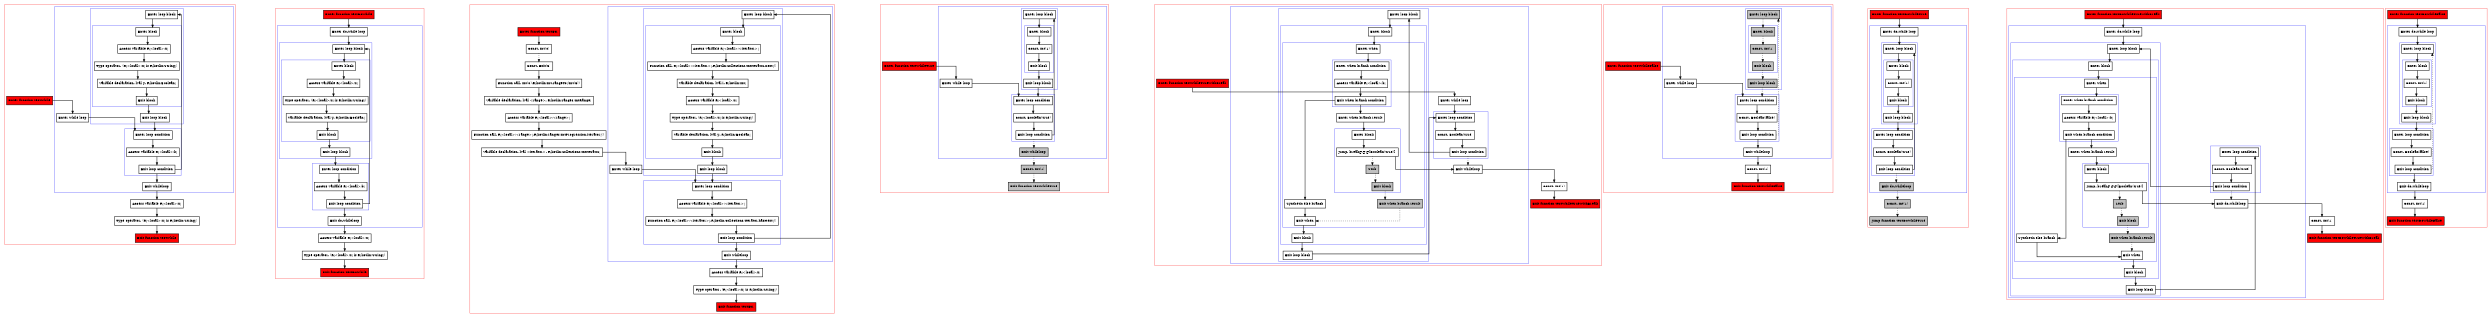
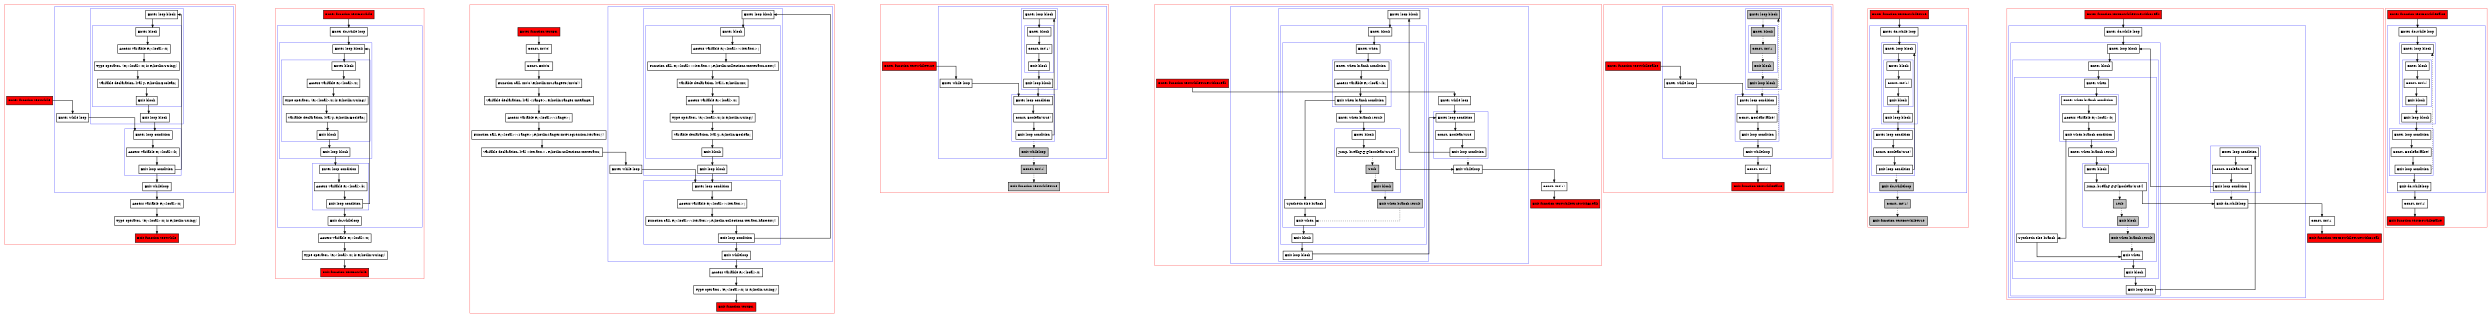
edge "Const: Int(0)" -> "Const: Exit(5)": style dotted -> solid
node "Jump function testDoWhileTrue": label "Jump function testDoWhileTrue" -> "Exit function testDoWhileTrue"
